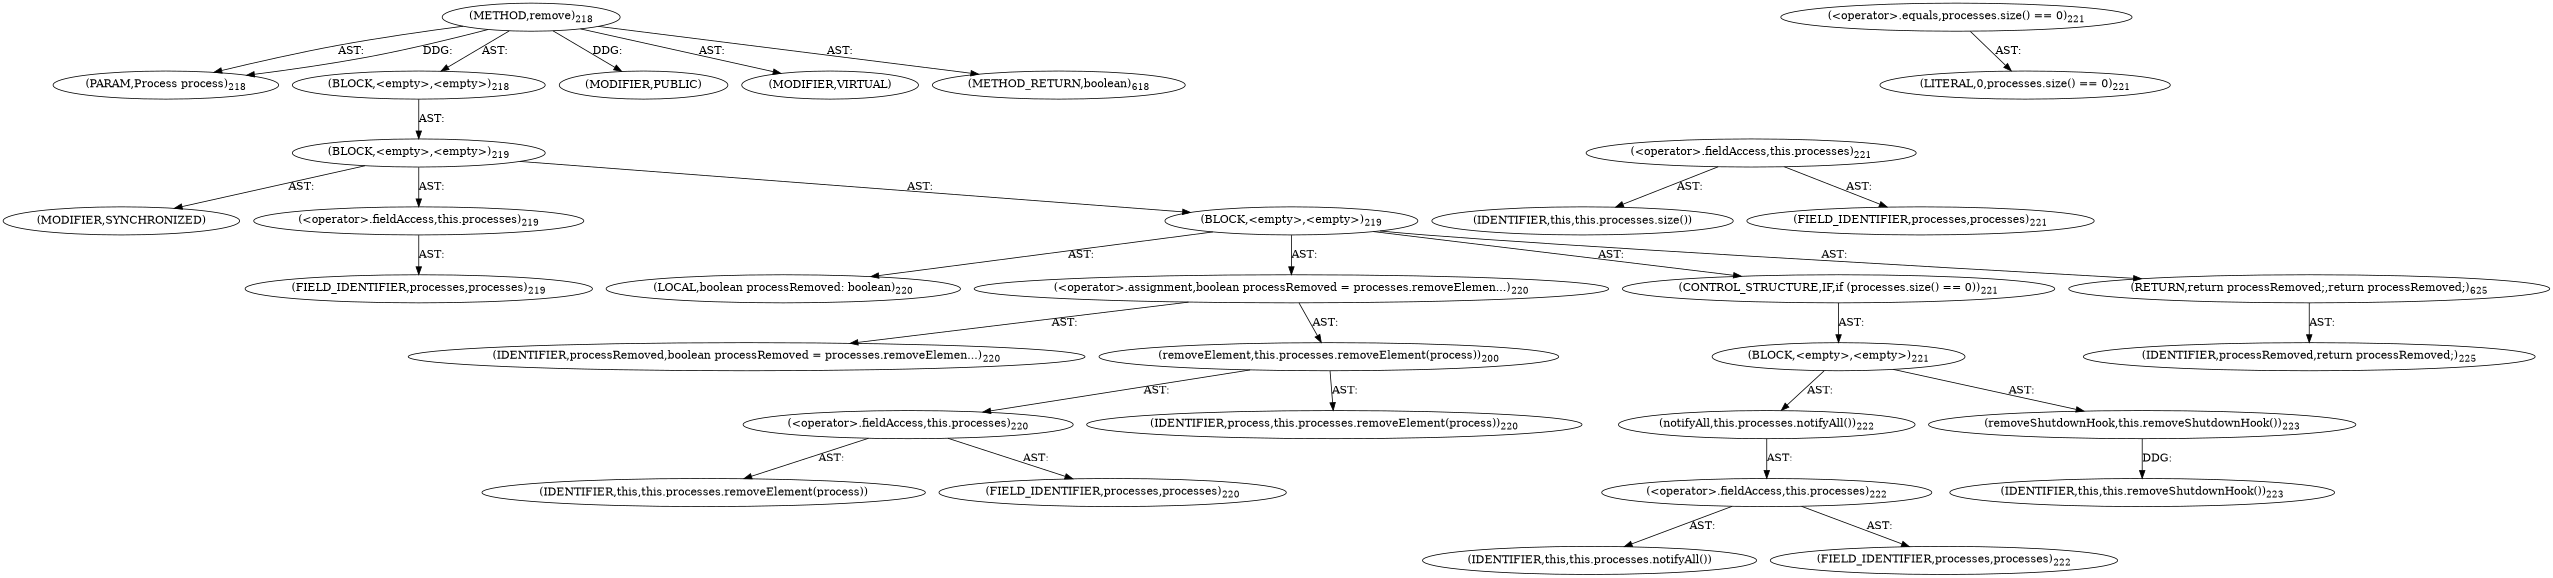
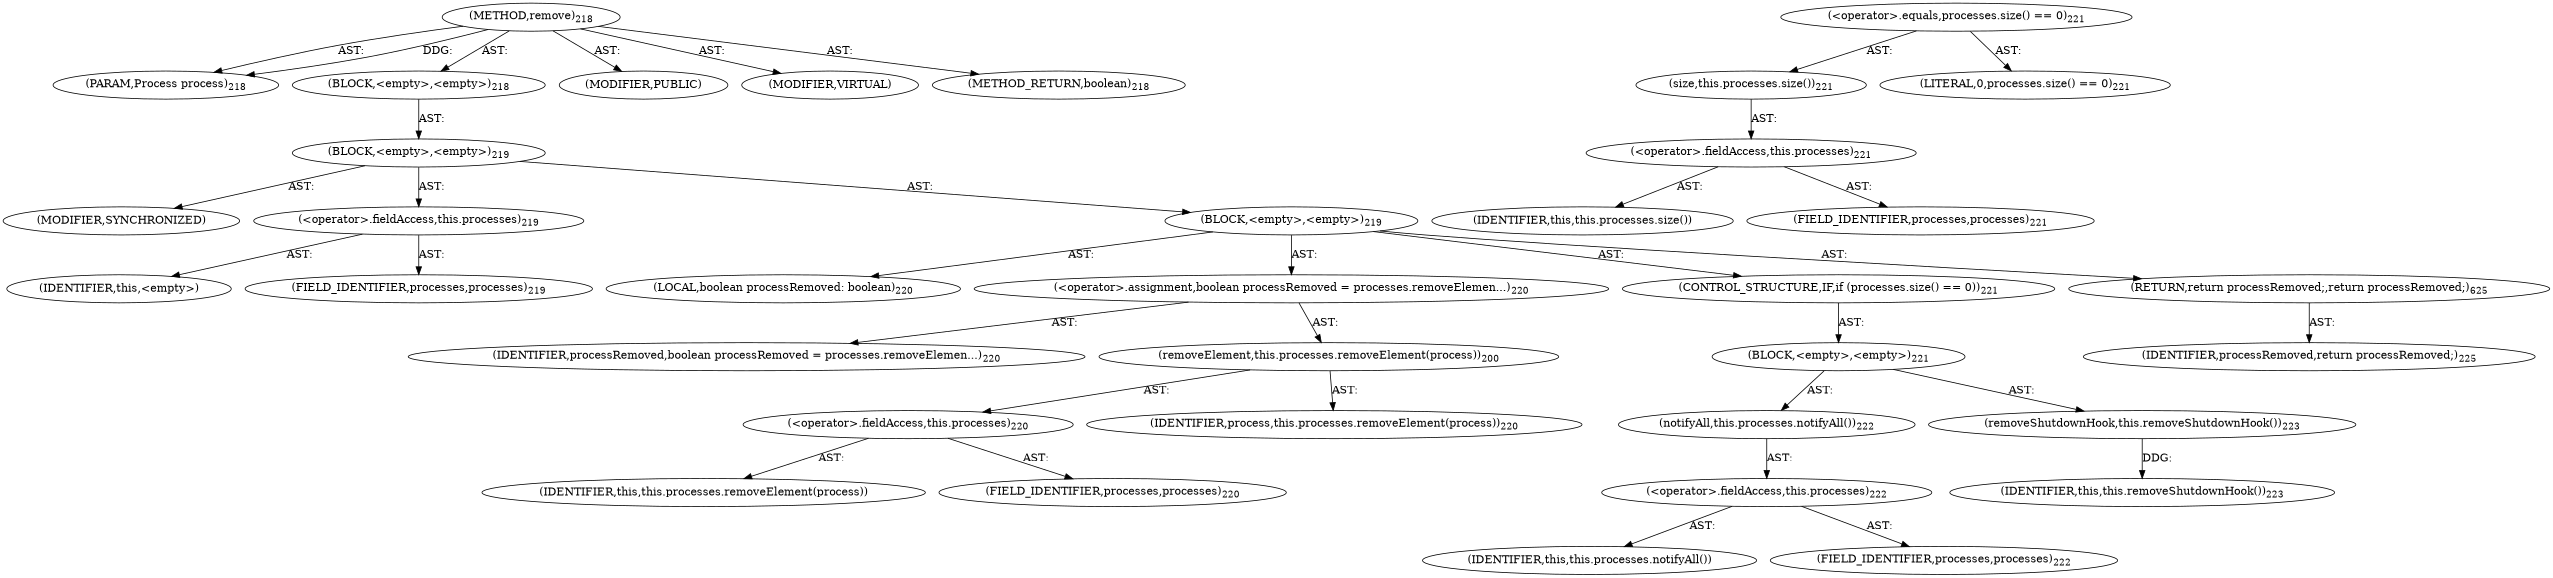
edge "(METHOD,remove)" -> "(MODIFIER,PUBLIC)": label "DDG: " -> "AST: "
node "(METHOD_RETURN,boolean)": text "618" -> "218"
node "(size,this.processes.size())": added
node "(IDENTIFIER,this,<empty>)": added
